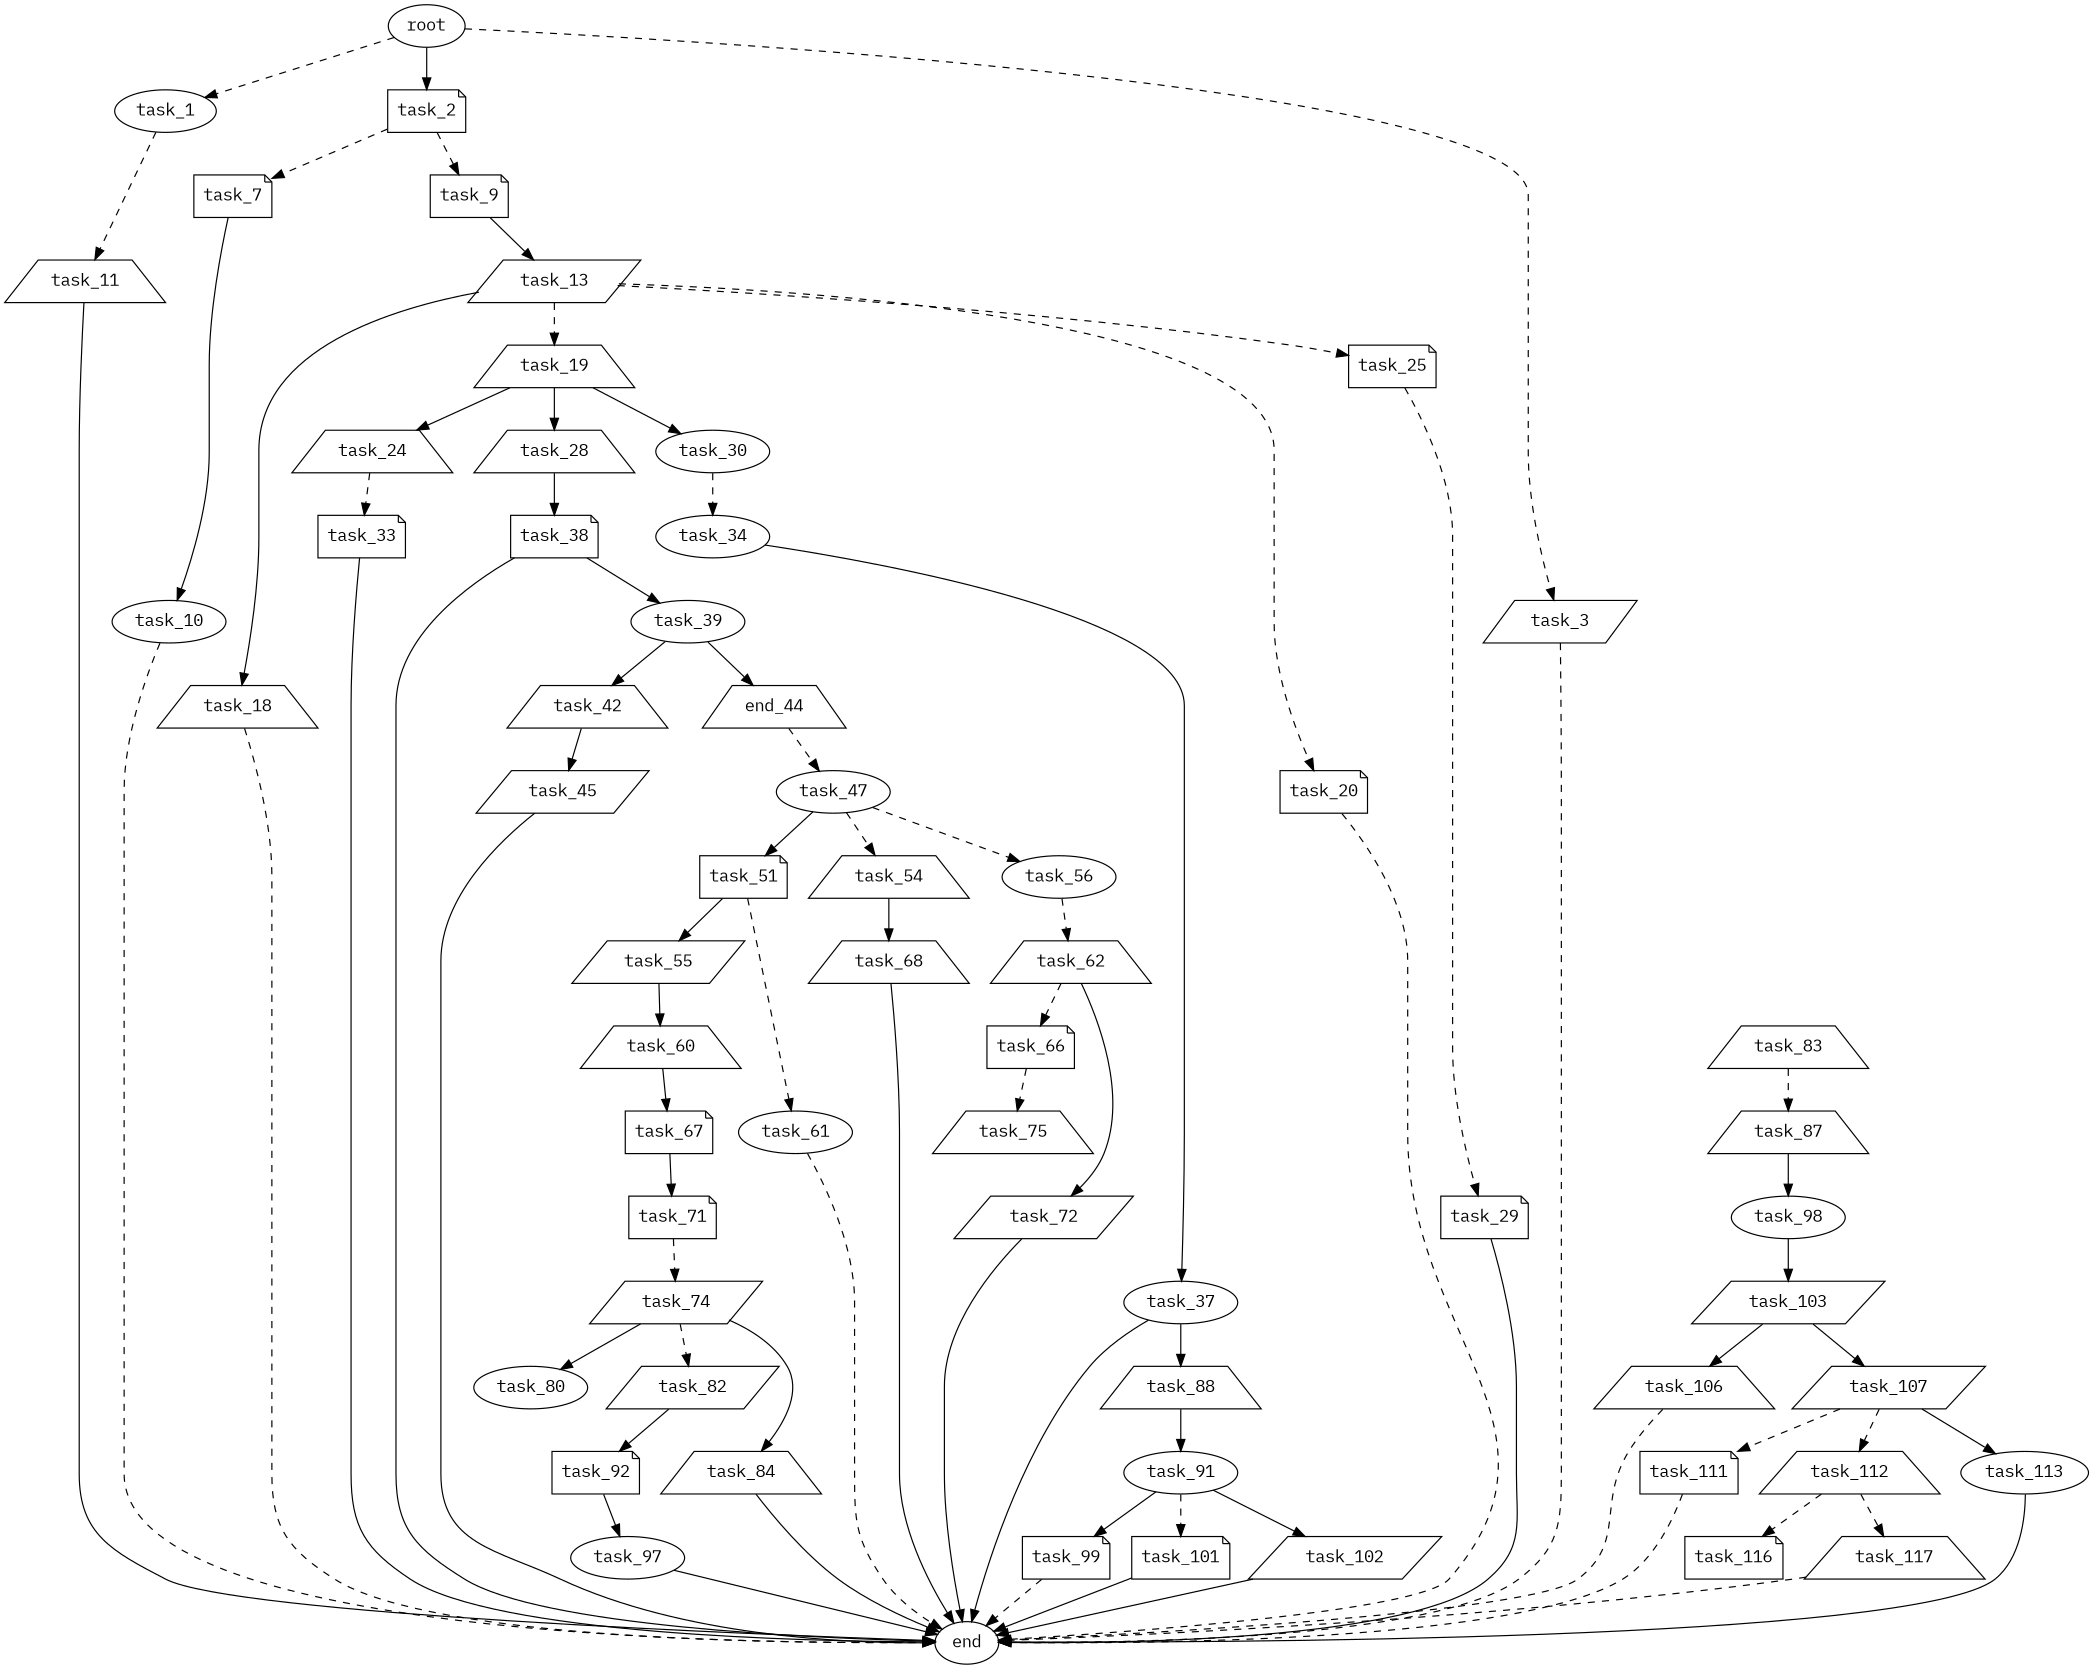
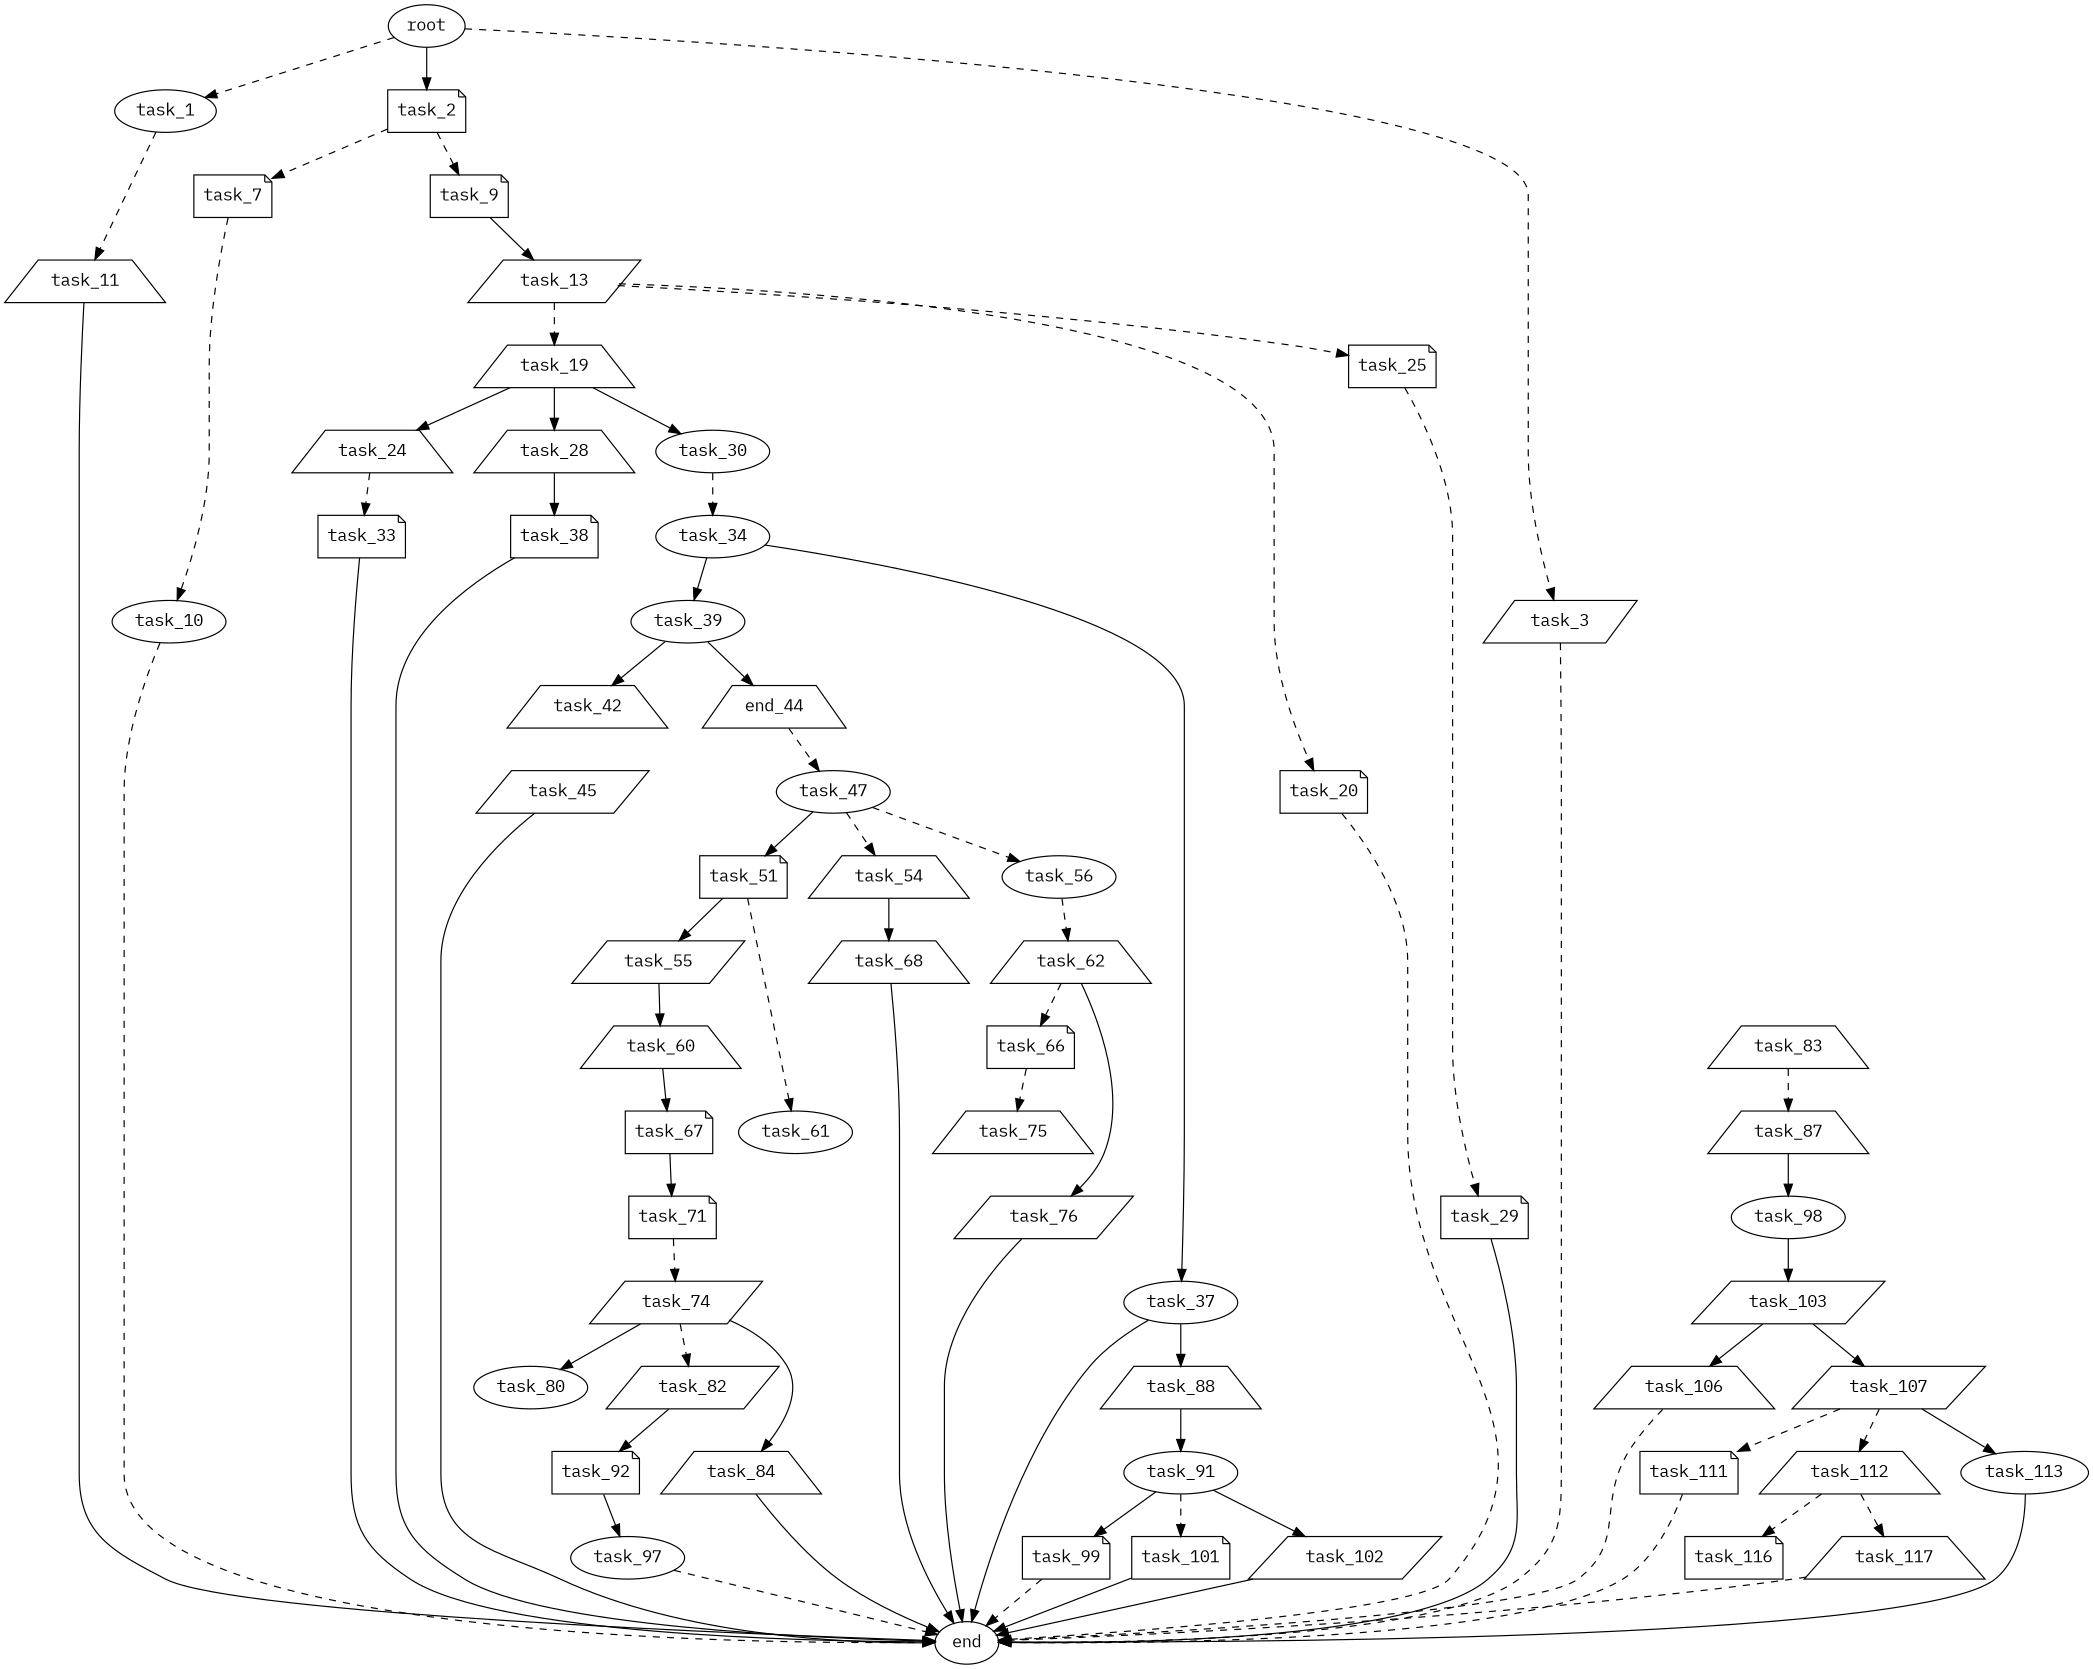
edge "task_7" -> "task_10": style solid -> dashed
edge "task_38" -> "task_39": now "task_34" -> "task_39"
node "task_18": removed
edge "task_42" -> "task_45": removed
node "task_72": label "task_72" -> "task_76"
edge "task_61" -> "end": removed
edge "task_97" -> "end": style solid -> dashed
